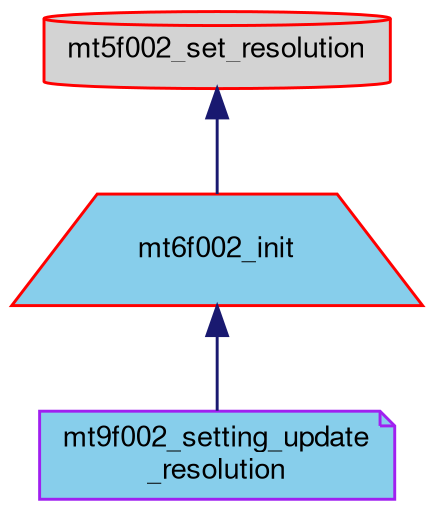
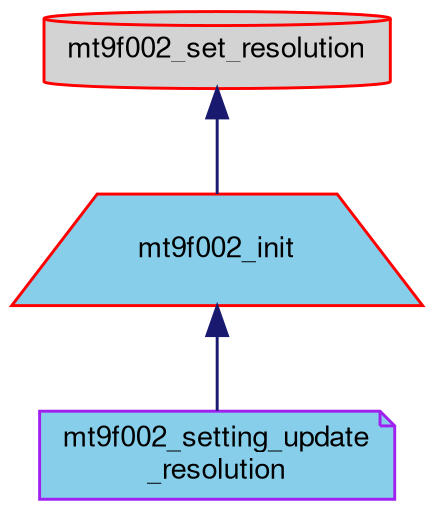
node "mt5f002_set_resolution": label "mt5f002_set_resolution" -> "mt9f002_set_resolution"
node "mt6f002_init": label "mt6f002_init" -> "mt9f002_init"
